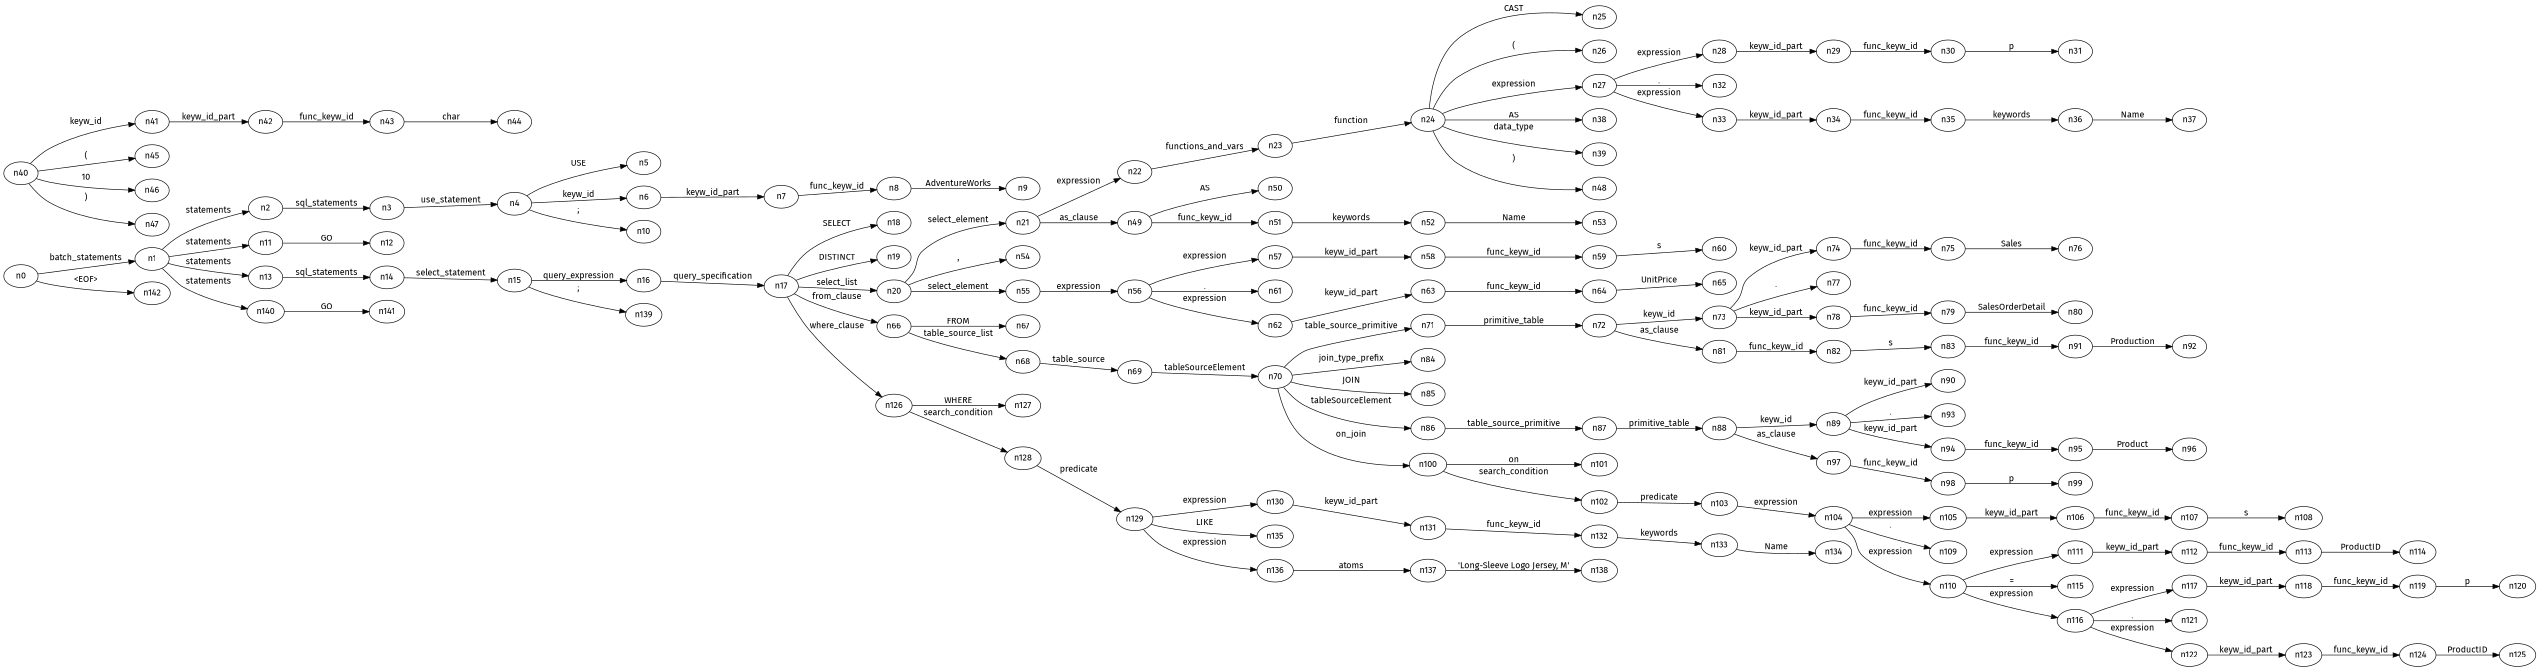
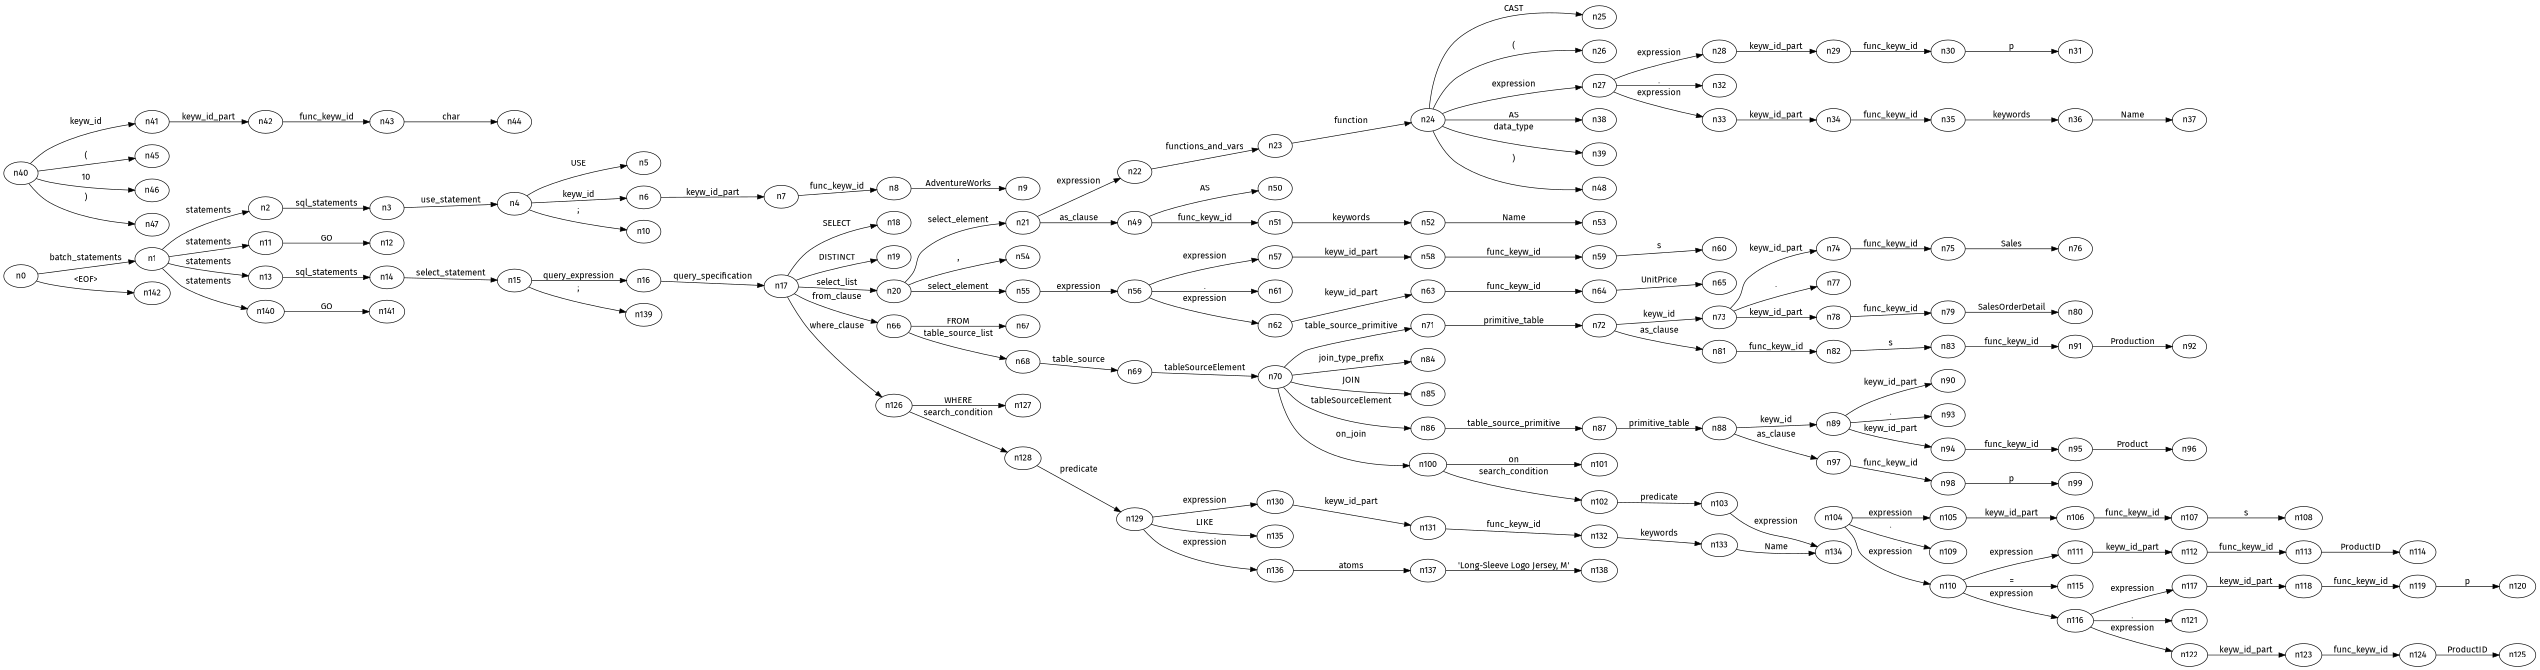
edge "n103" -> "n104": now "n103" -> "n134"
